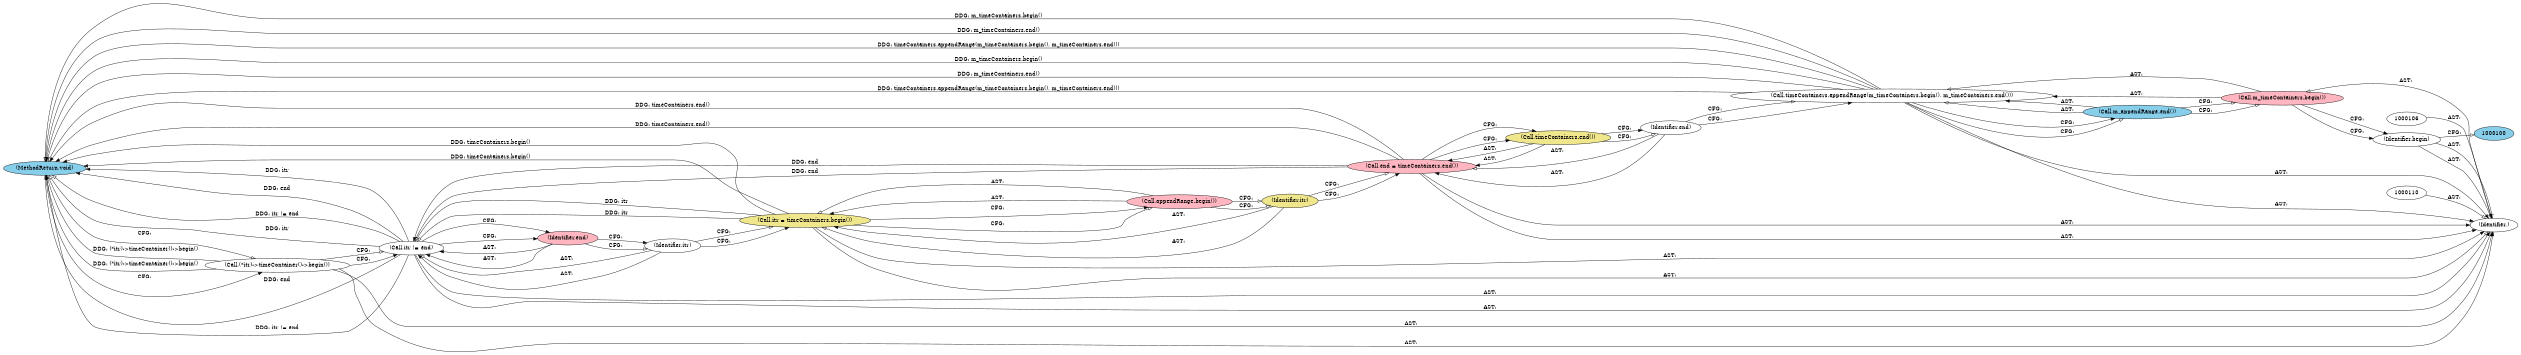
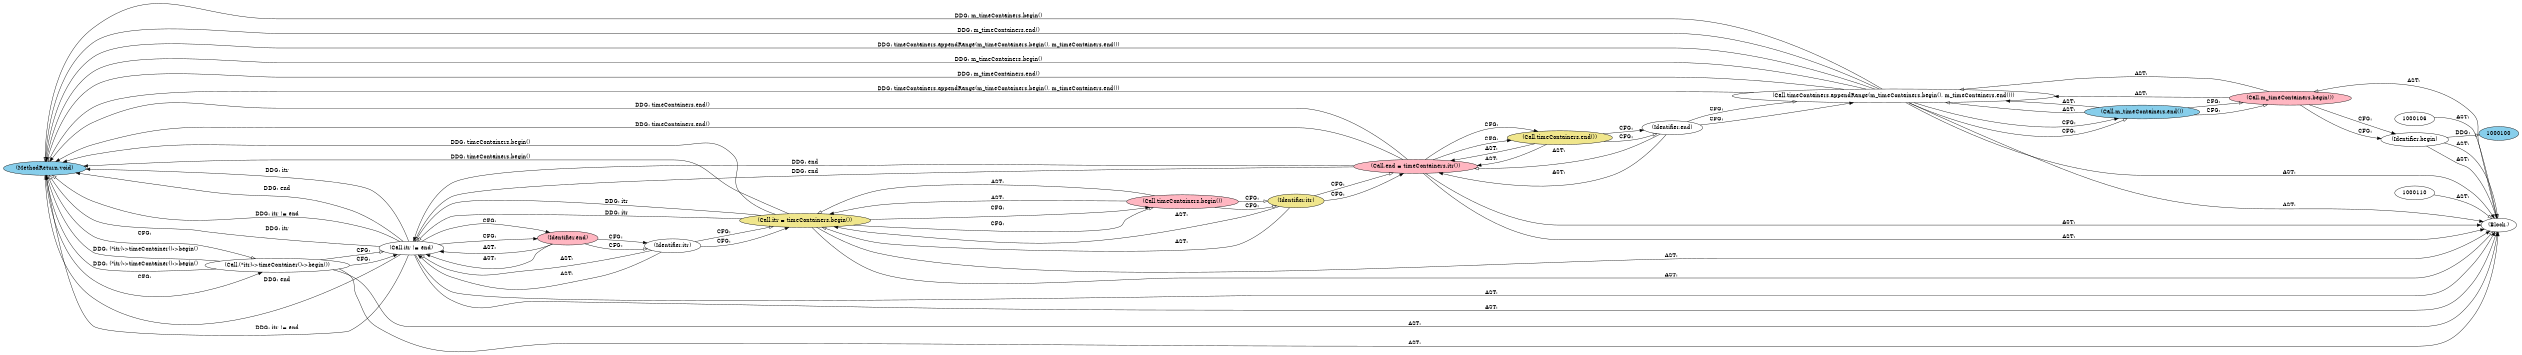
node "(Call,m_appendRange.end())": label "(Call,m_appendRange.end())" -> "(Call,m_timeContainers.end())"
edge "(Identifier,begin)" -> "1000100": label "CFG: " -> "DDG: "
node "(Call,end = timeContainers.end())": label "(Call,end = timeContainers.end())" -> "(Call,end = timeContainers.itr())"
node "(Call,appendRange.begin())": label "(Call,appendRange.begin())" -> "(Call,timeContainers.begin())"
node "(Identifier,)": label "(Identifier,)" -> "(Block,)"
